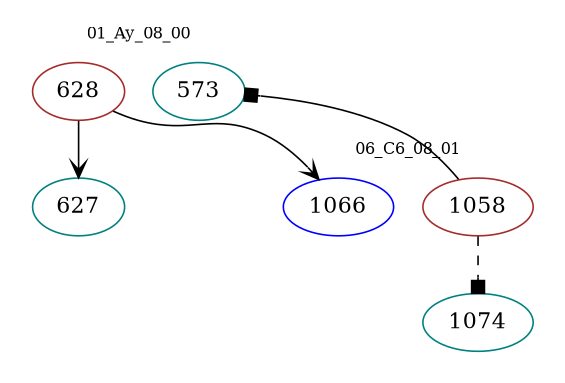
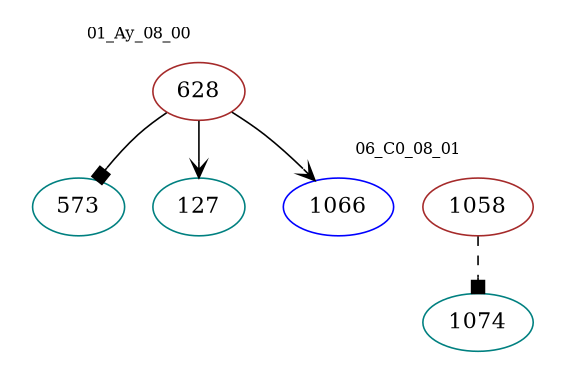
edge "1058" -> "573": now "628" -> "573"
cluster "06_C6_08_01": label "06_C6_08_01" -> "06_C0_08_01"
node "627": label "627" -> "127"
